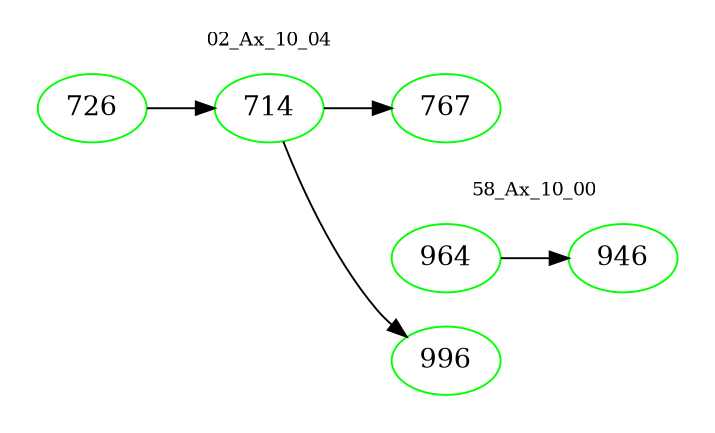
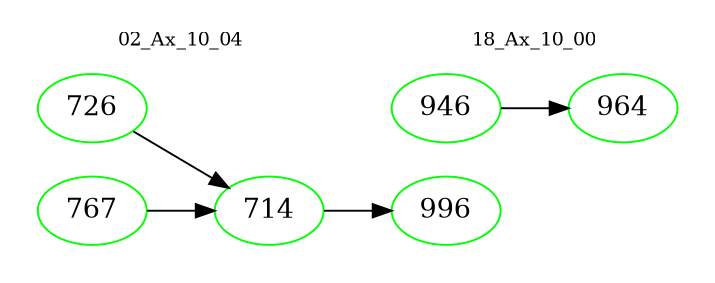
edge "714" -> "767": reversed
cluster "58_Ax_10_00": label "58_Ax_10_00" -> "18_Ax_10_00"
edge "964" -> "946": reversed
